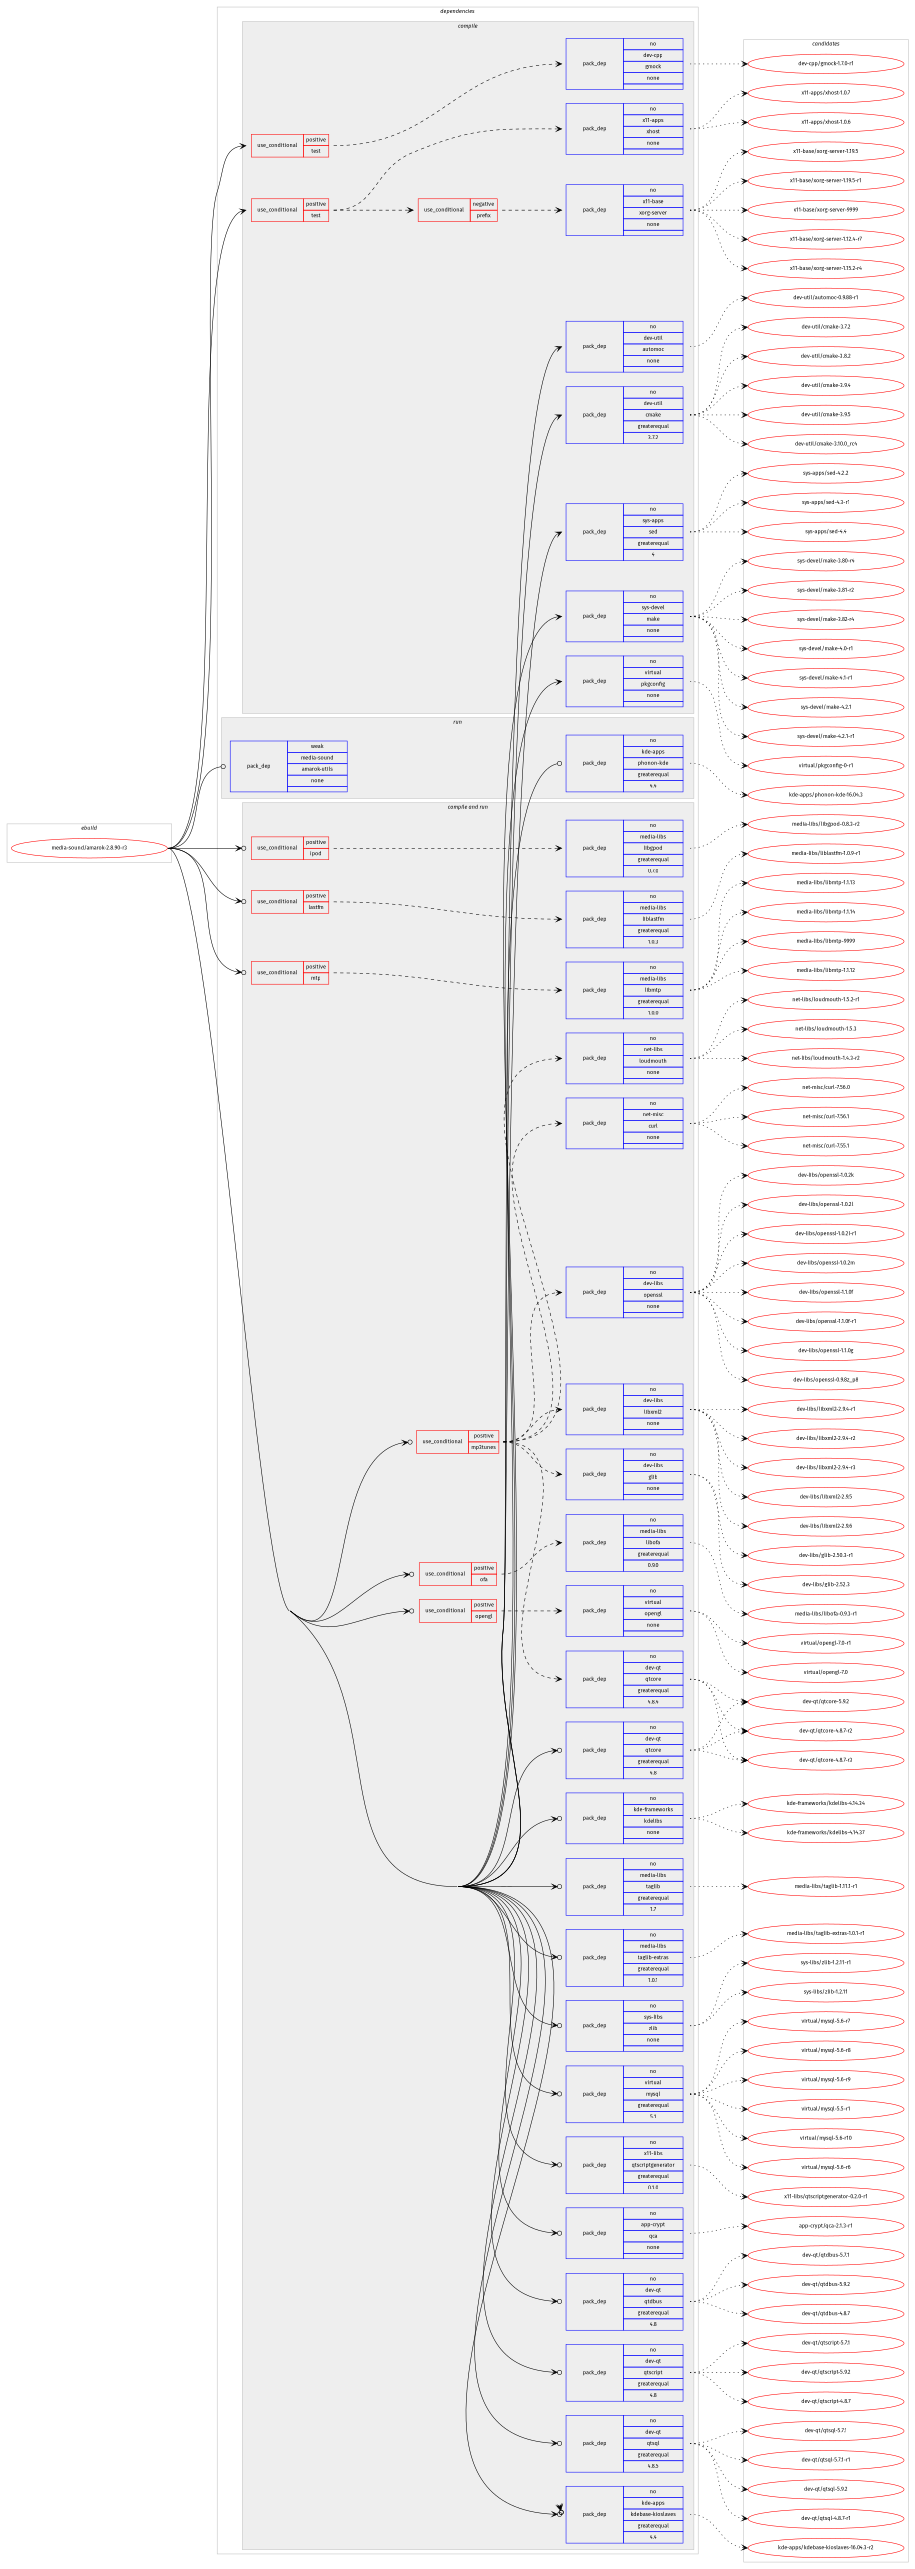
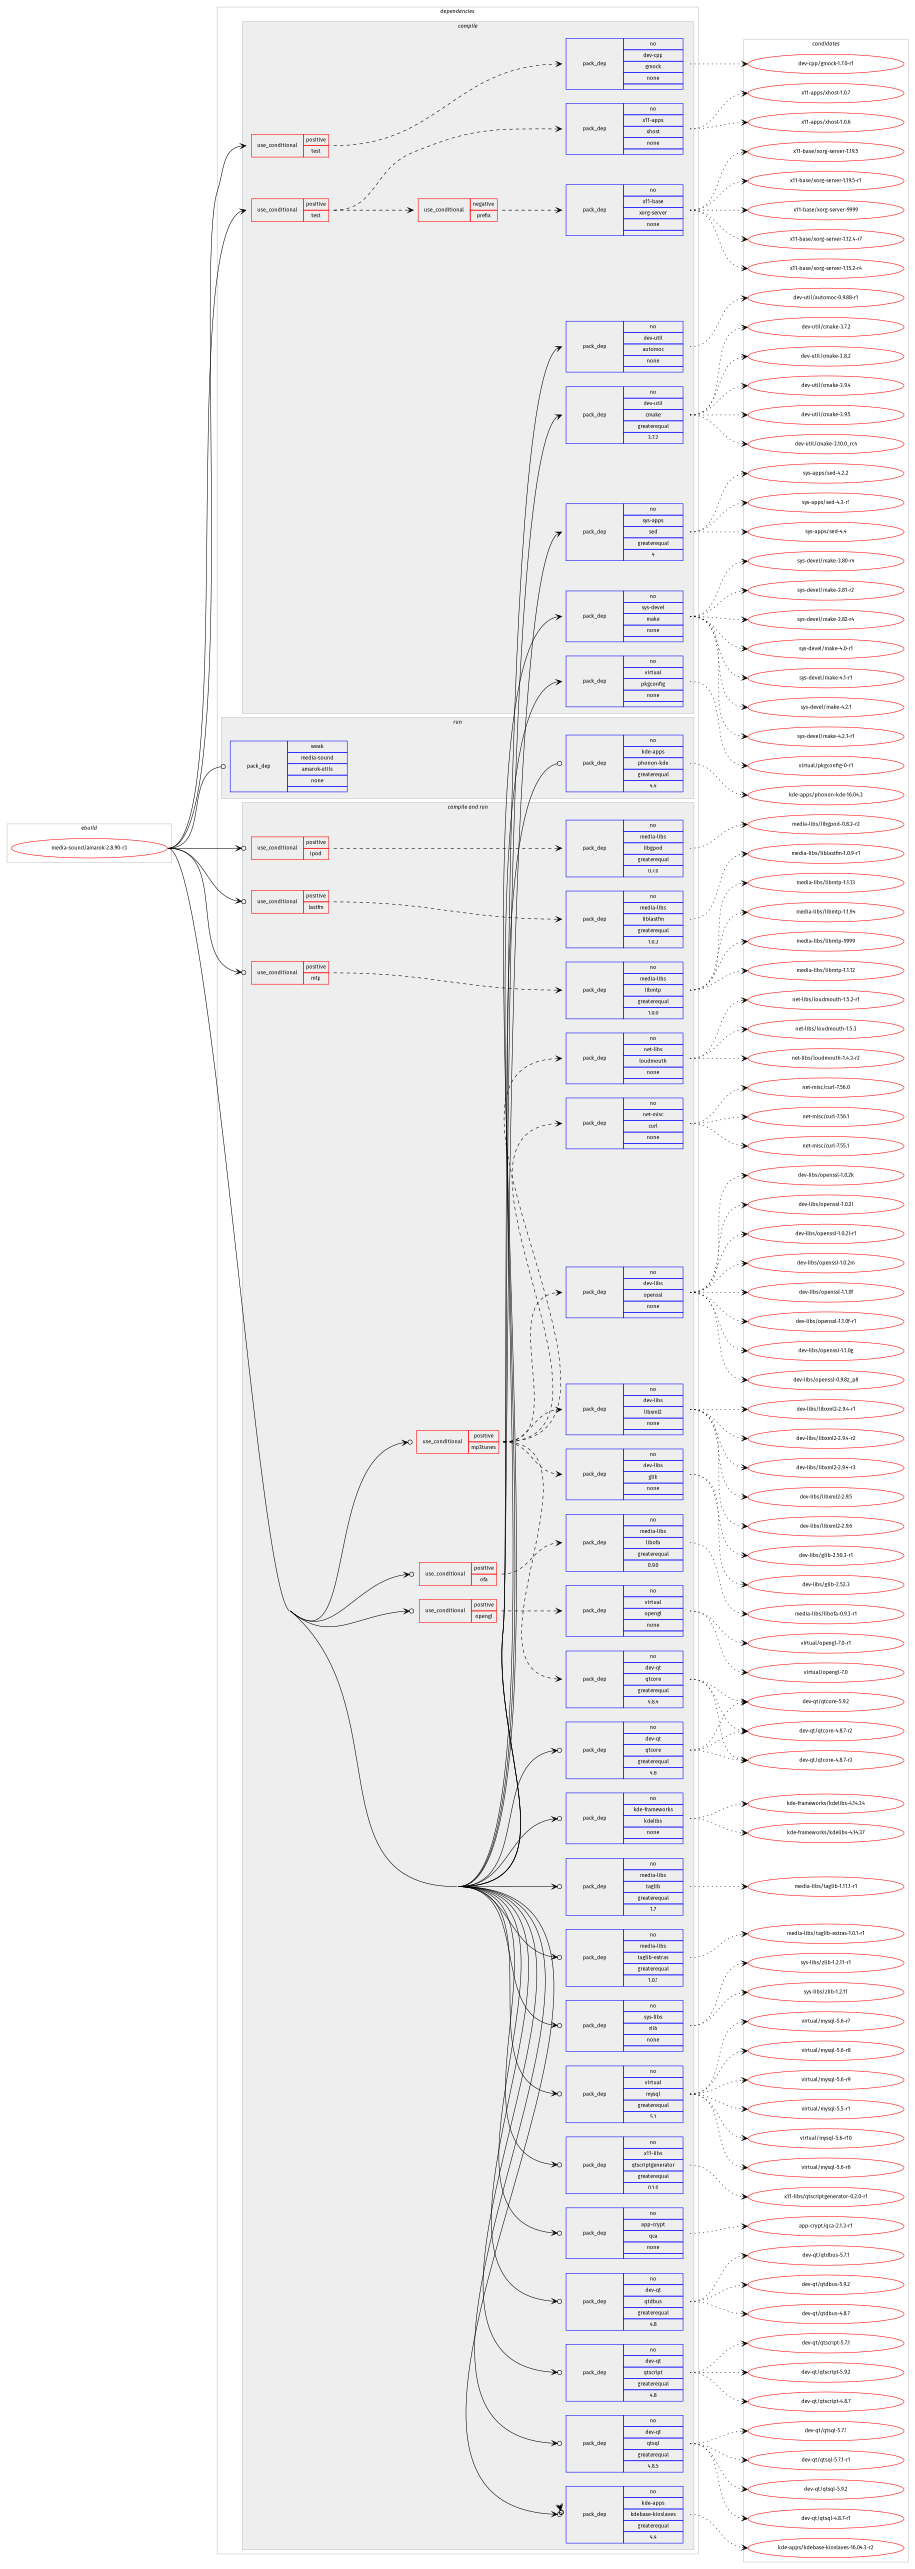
node "media-libs/libmtp-1.1.14": label "media-libs/libmtp-1.1.14" -> "media-libs/libmtp-1.1.94"
